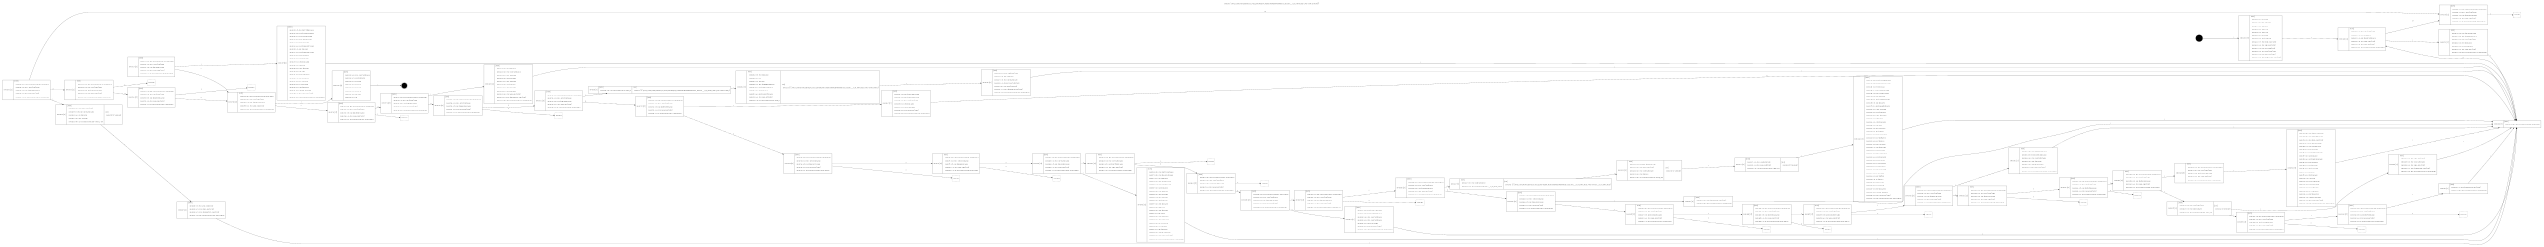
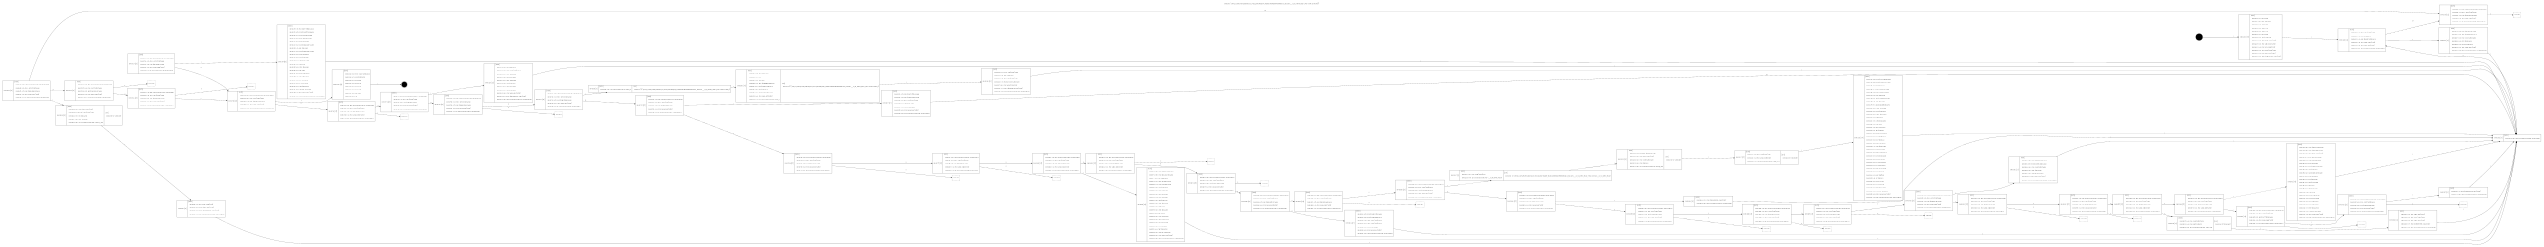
edge "0x401b25 [13]" -> "0x401987 [25]": now "0x40196e [25]" -> "0x401987 [25]"
